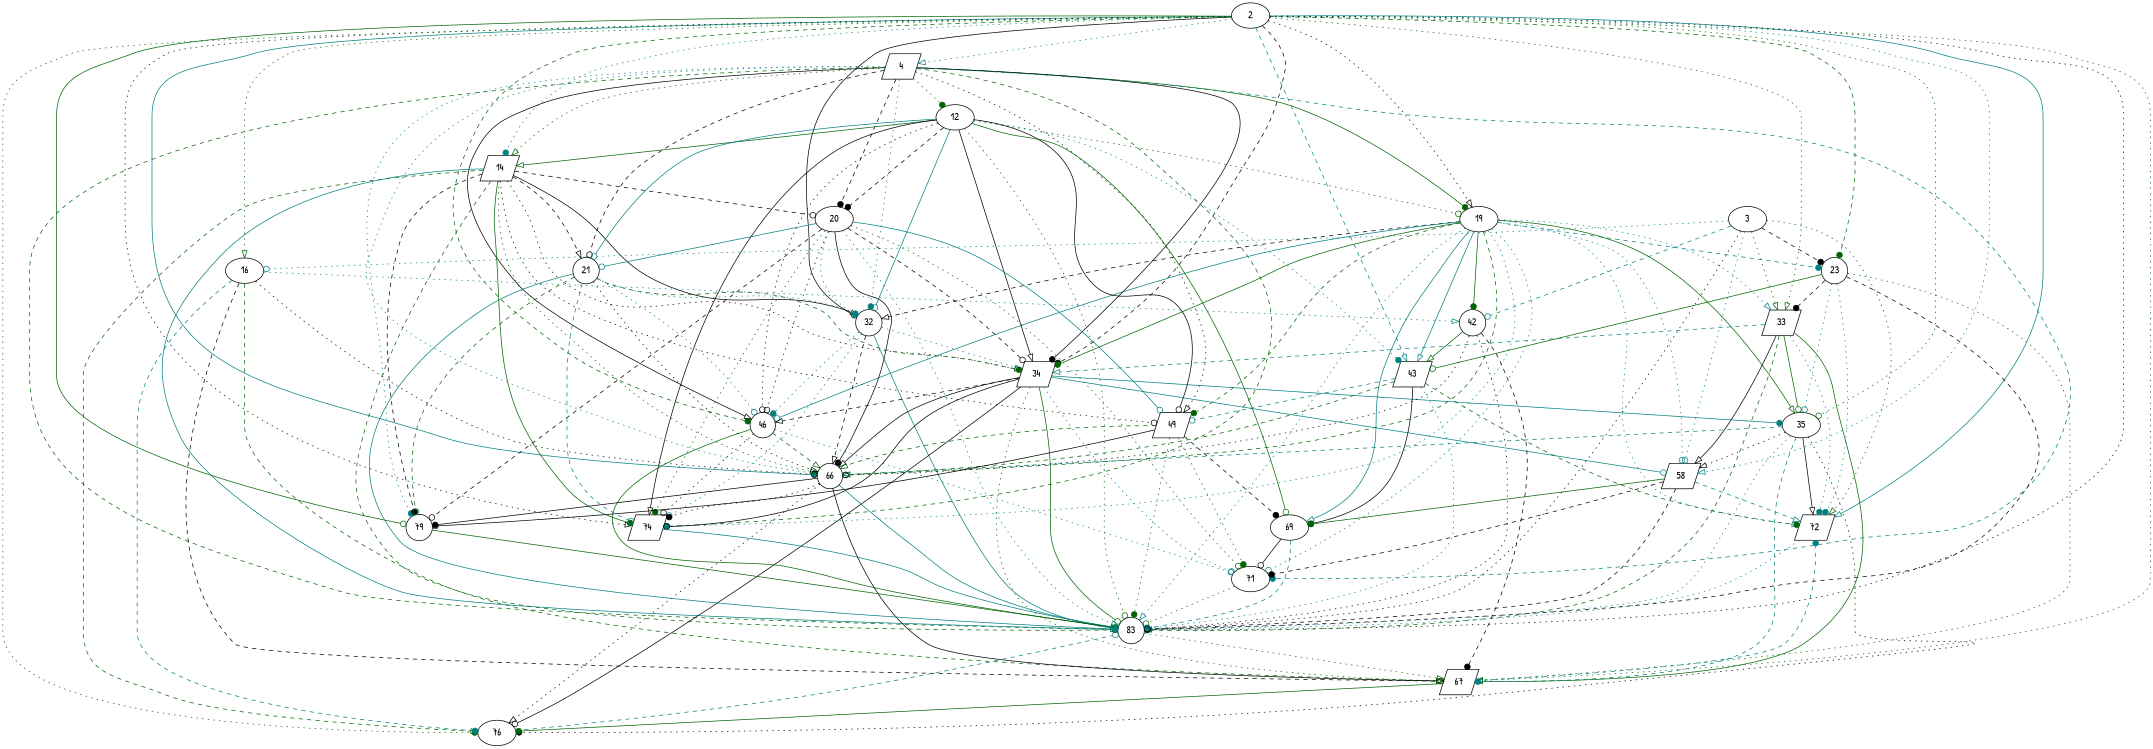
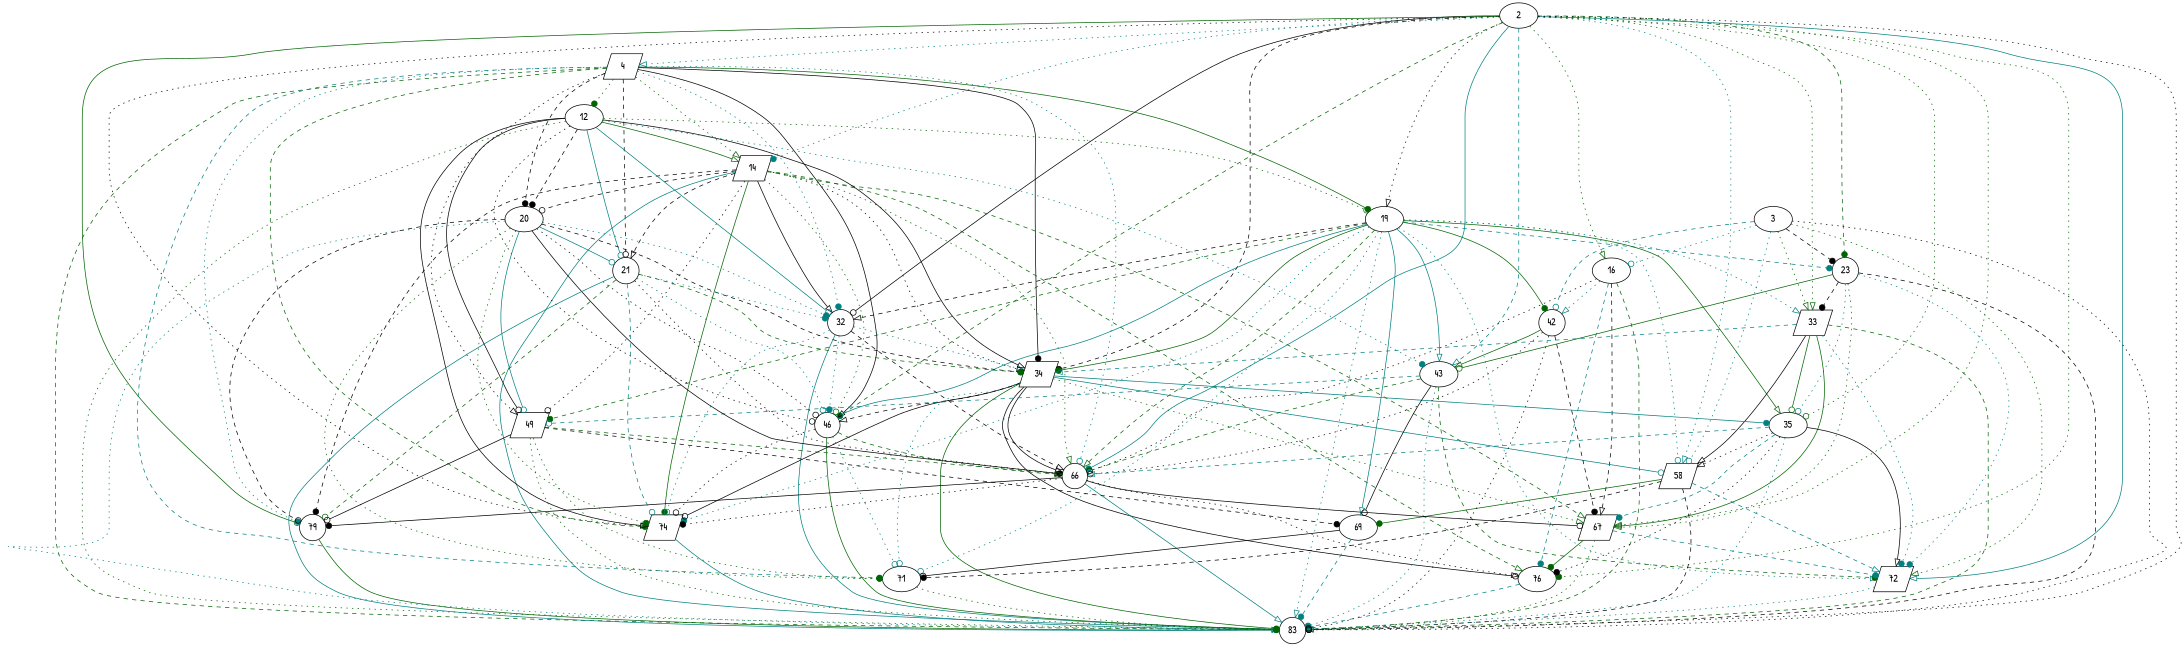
edge "12" -> "69": removed
edge "14" -> "46": added
node "43": shape parallelogram -> ellipse
edge "83" -> "67": reversed
